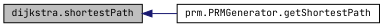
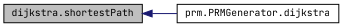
node "prm.PRMGenerator.getShortestPath": label "prm.PRMGenerator.getShortestPath" -> "prm.PRMGenerator.dijkstra"
